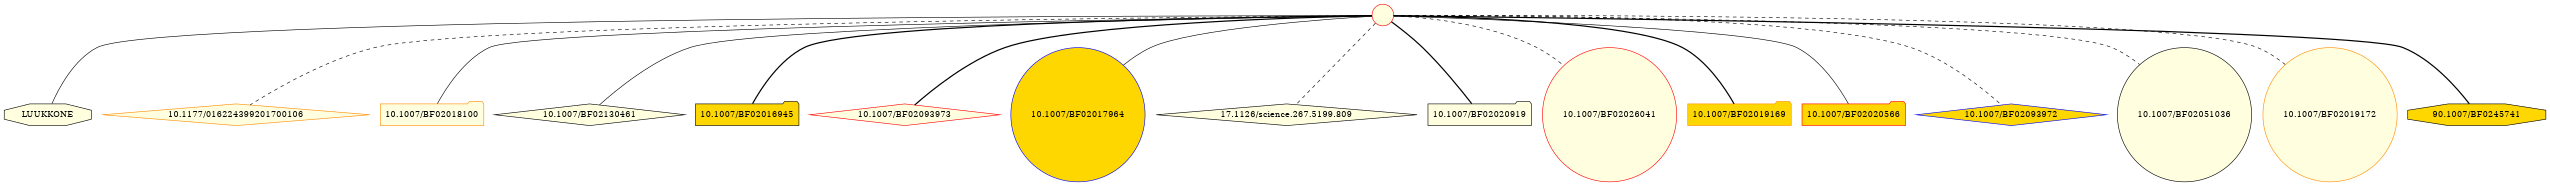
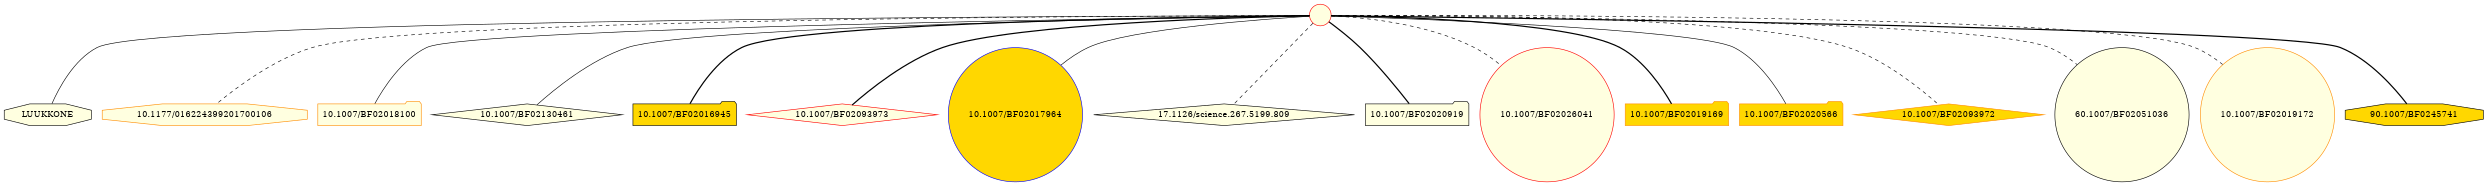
node "10.1177/016224399201700106": shape diamond -> octagon
node "10.1007/BF02020566": color red -> darkorange
node "10.1007/BF02093972": color blue -> darkorange
node "10.1007/BF02051036": label "10.1007/BF02051036" -> "60.1007/BF02051036"
